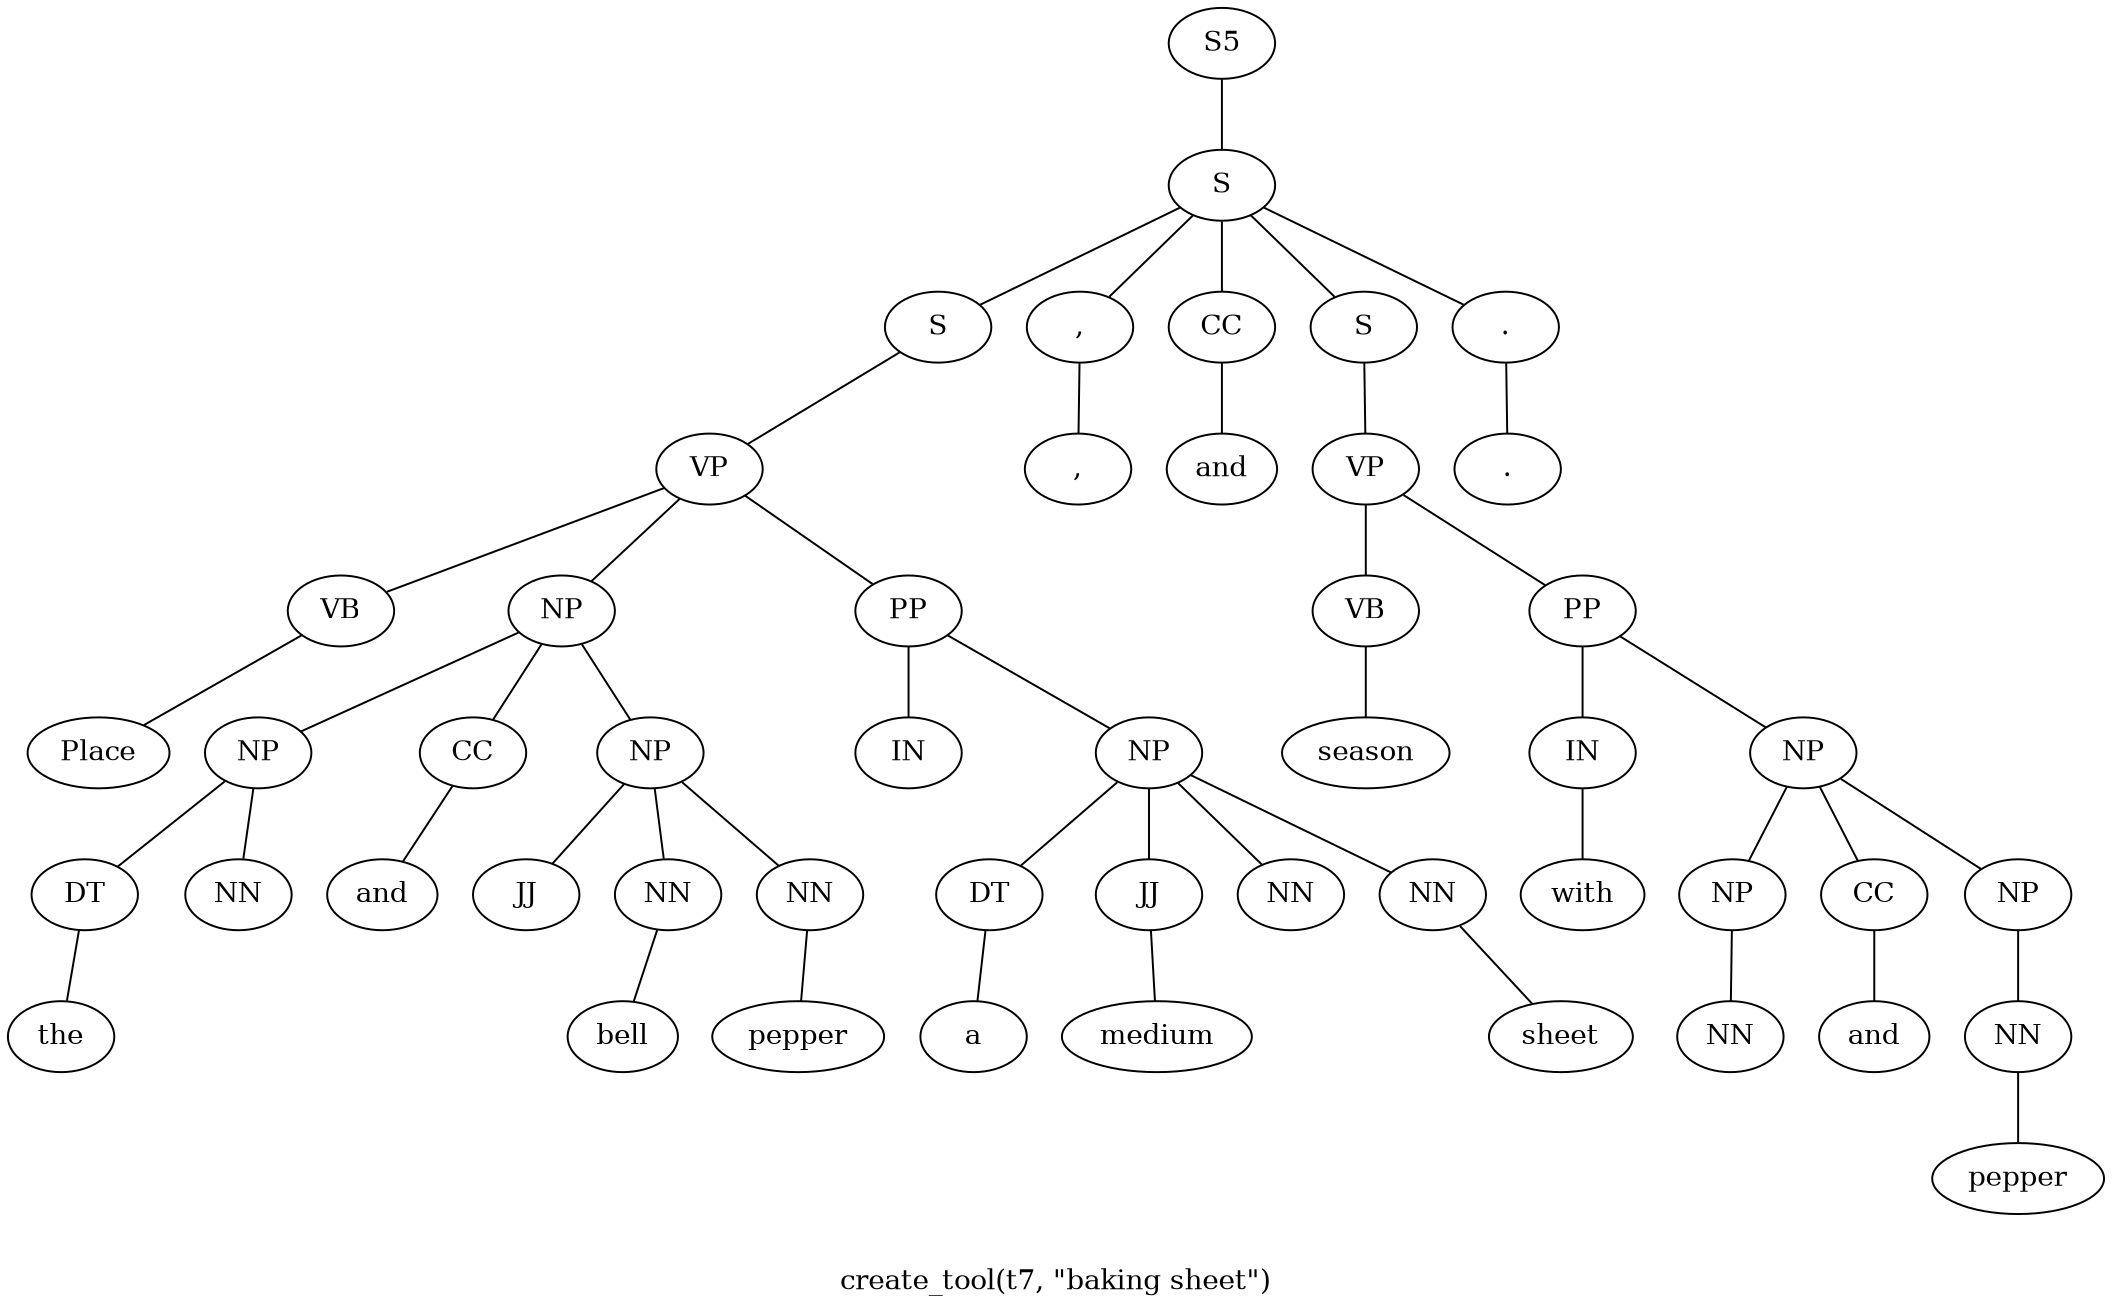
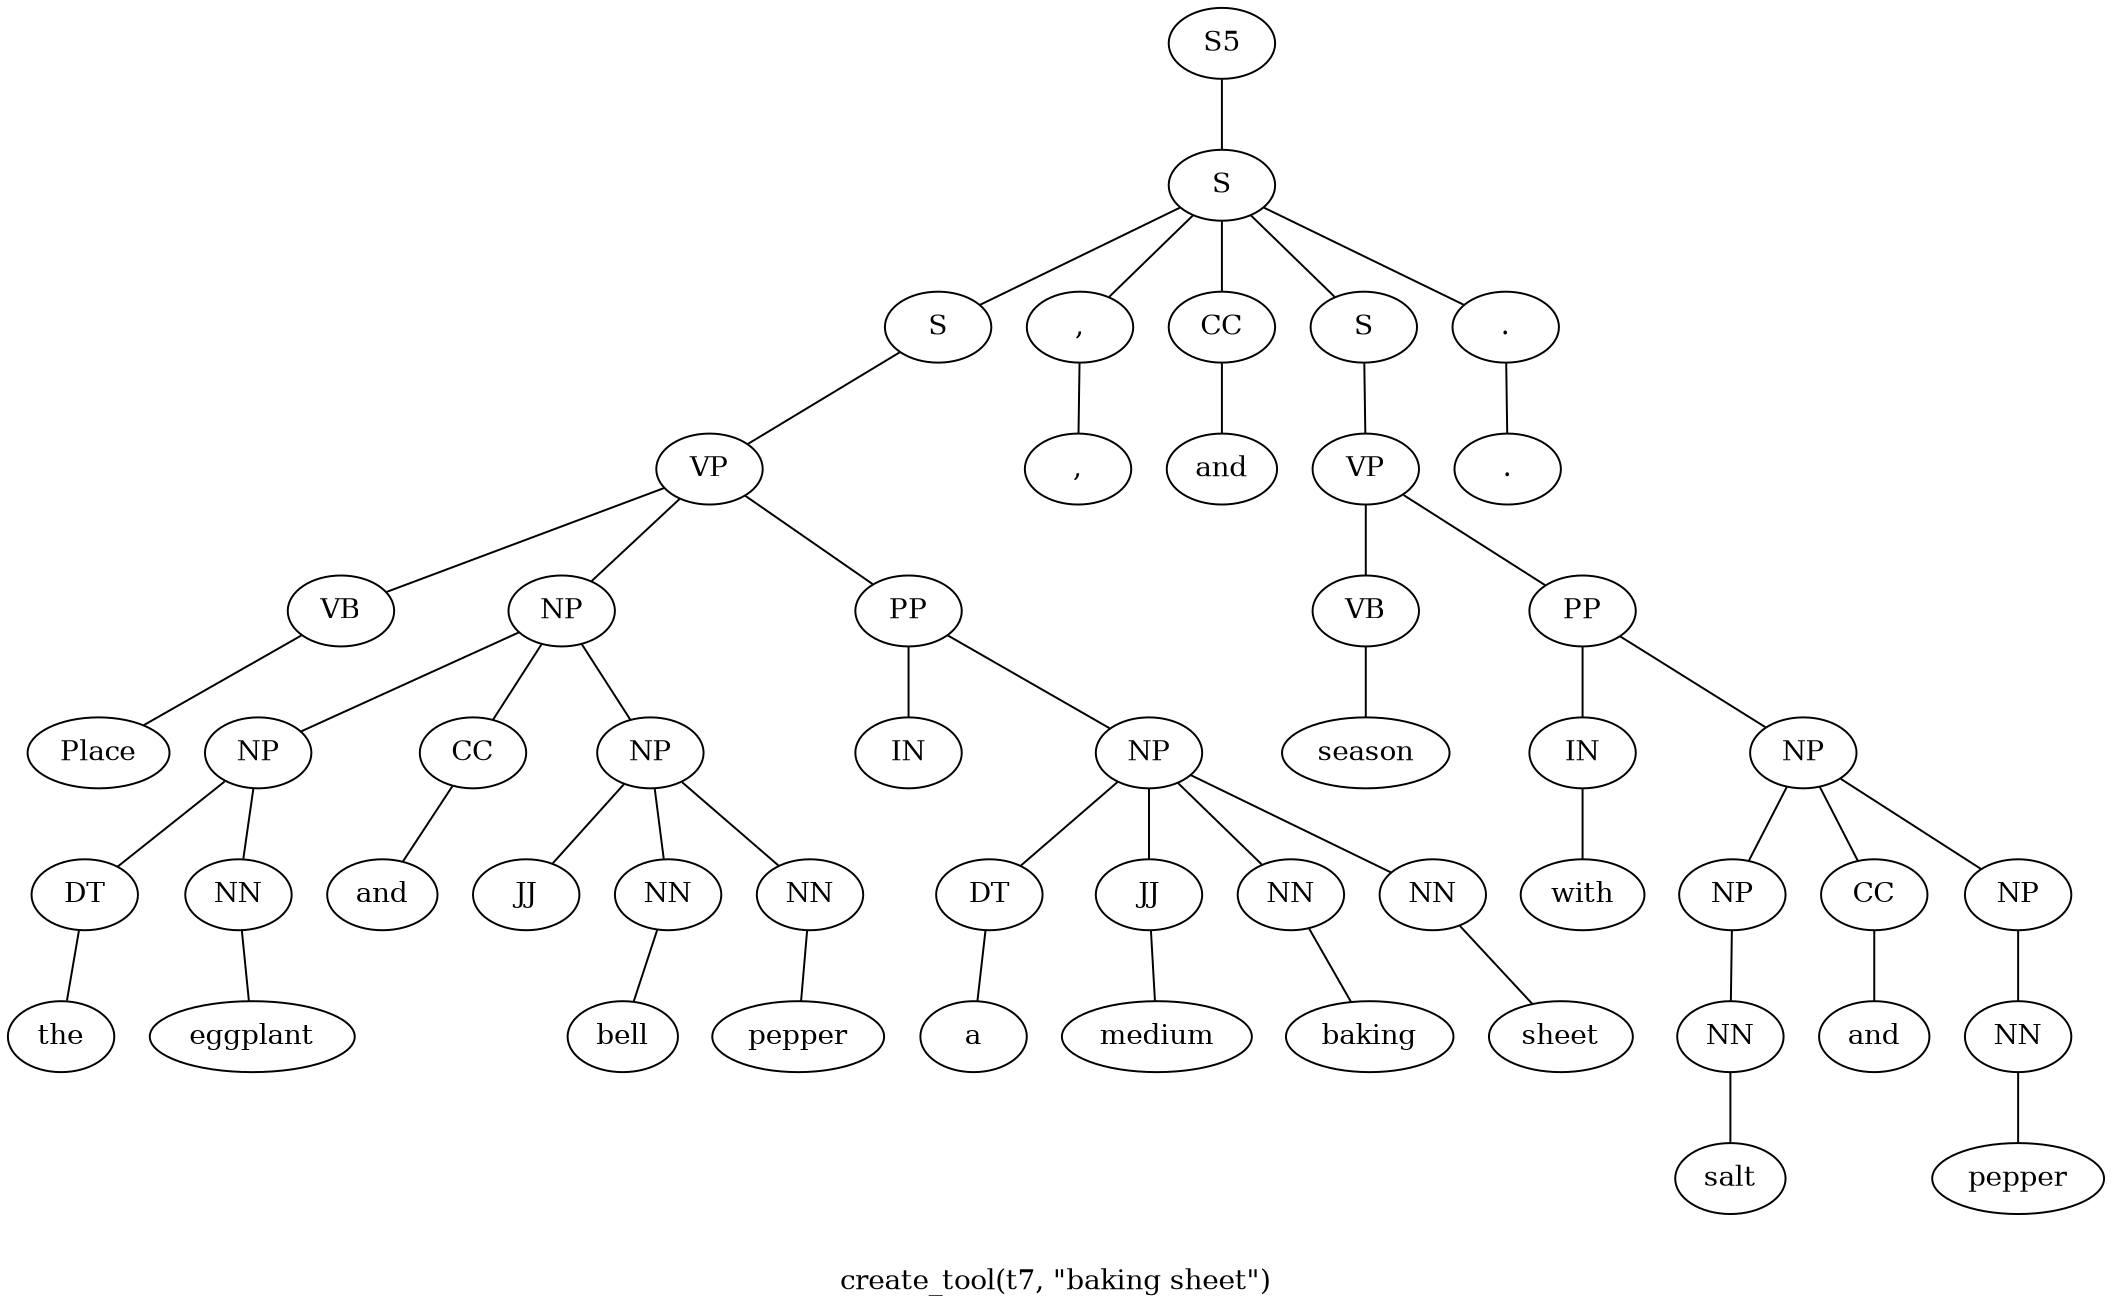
node "eggplant": added
node "baking": added
node "salt": added
